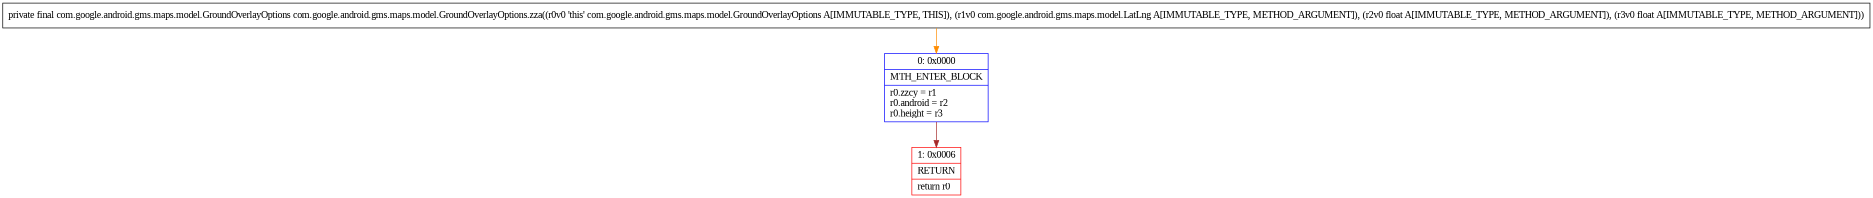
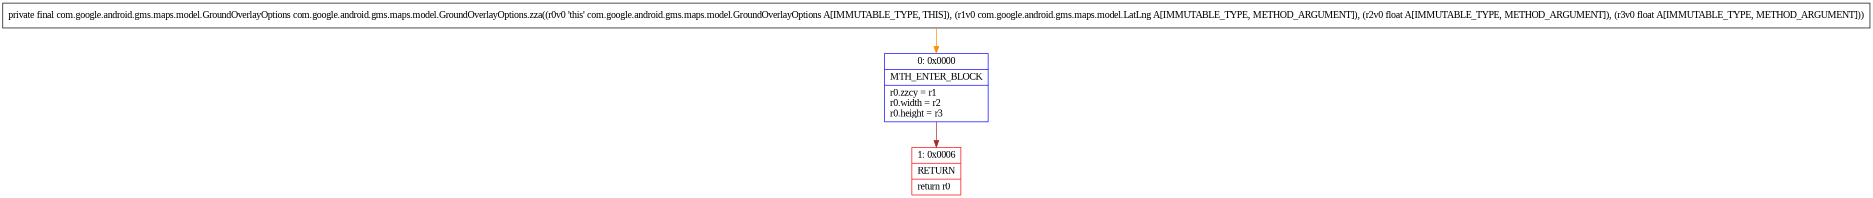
node "0: 0x0000": text "r0.android = r2" -> "r0.width = r2"
